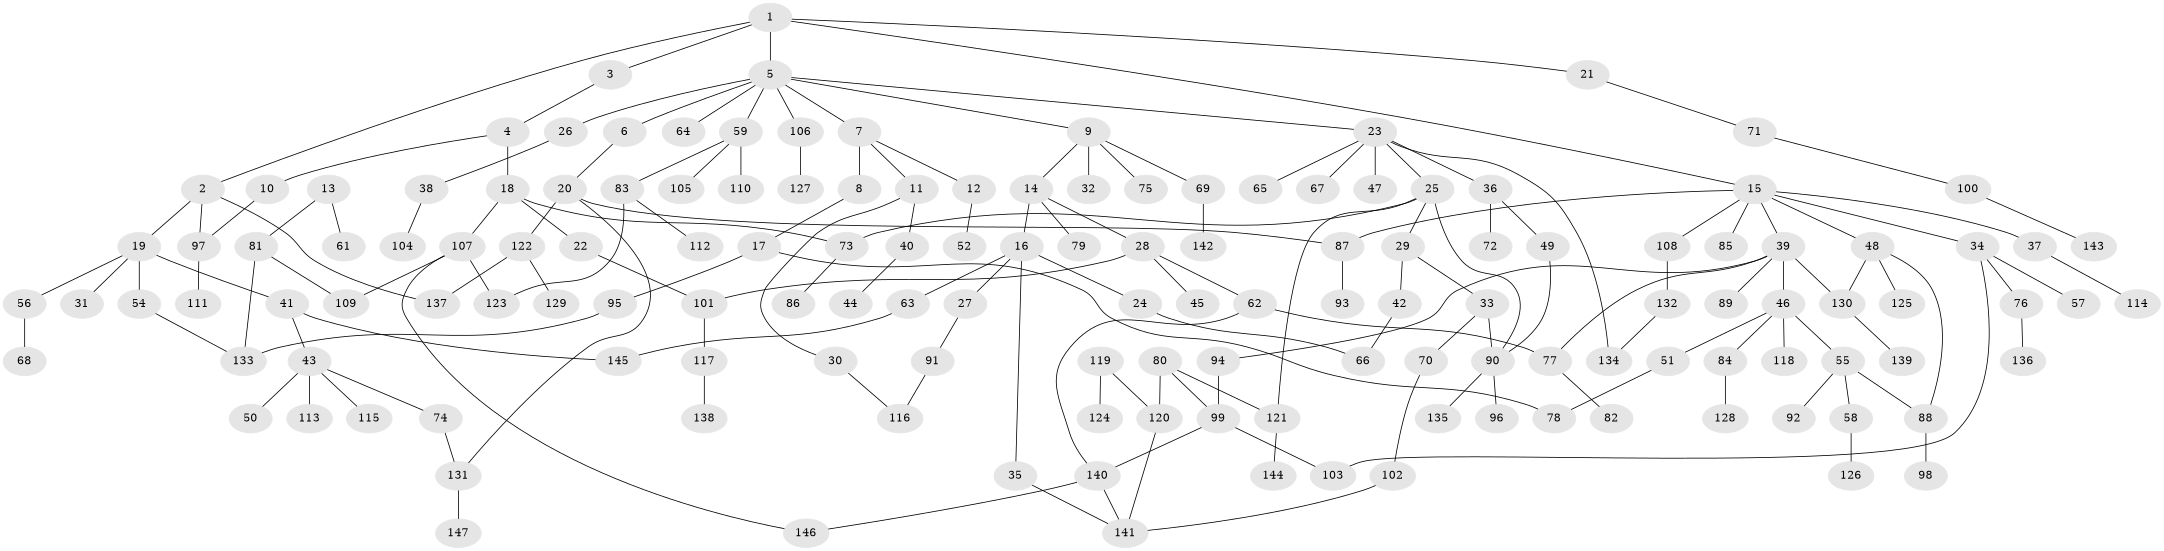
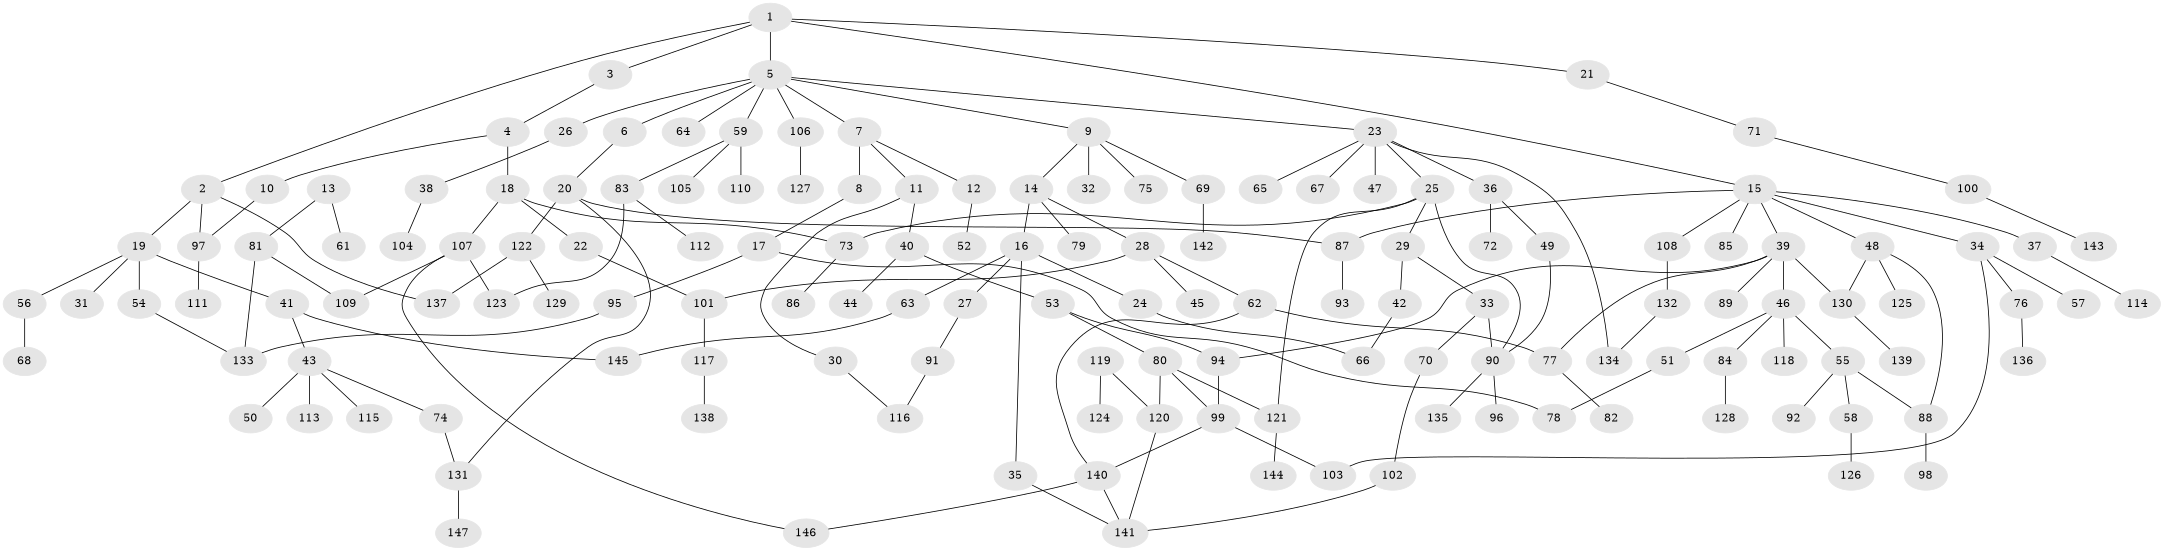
node "53": added
